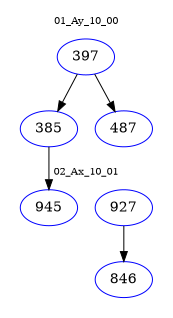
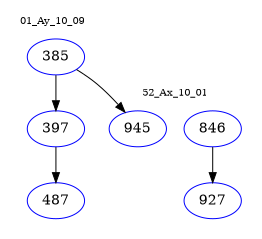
cluster "01_Ay_10_00": label "01_Ay_10_00" -> "01_Ay_10_09"
edge "397" -> "385": reversed
cluster "02_Ax_10_01": label "02_Ax_10_01" -> "52_Ax_10_01"
edge "927" -> "846": reversed
